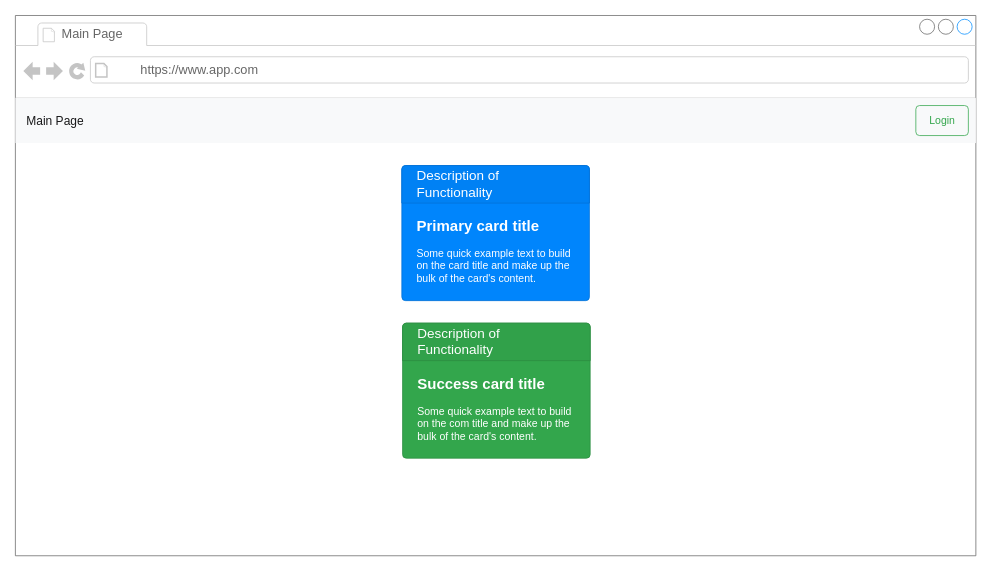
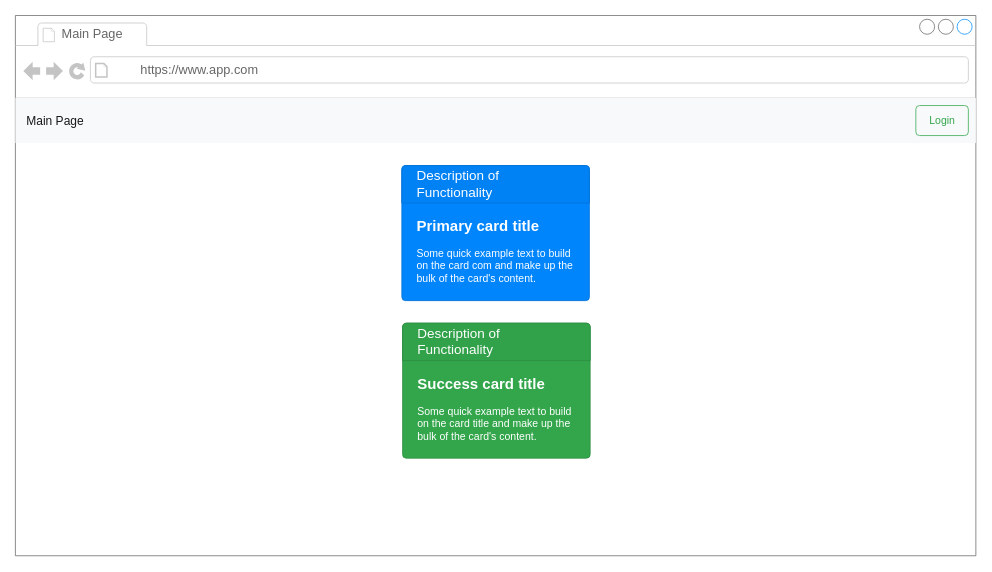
node "Primary card titleSome quick example text to build on the card title and make up the bulk of the card's content.": label "Primary card titleSome quick example text to build on the card title and make up the bulk of the card's content." -> "Primary card titleSome quick example text to build on the card com and make up the bulk of the card's content."
node "Success card titleSome quick example text to build on the com title and make up the bulk of the card's content.": label "Success card titleSome quick example text to build on the com title and make up the bulk of the card's content." -> "Success card titleSome quick example text to build on the card title and make up the bulk of the card's content."
